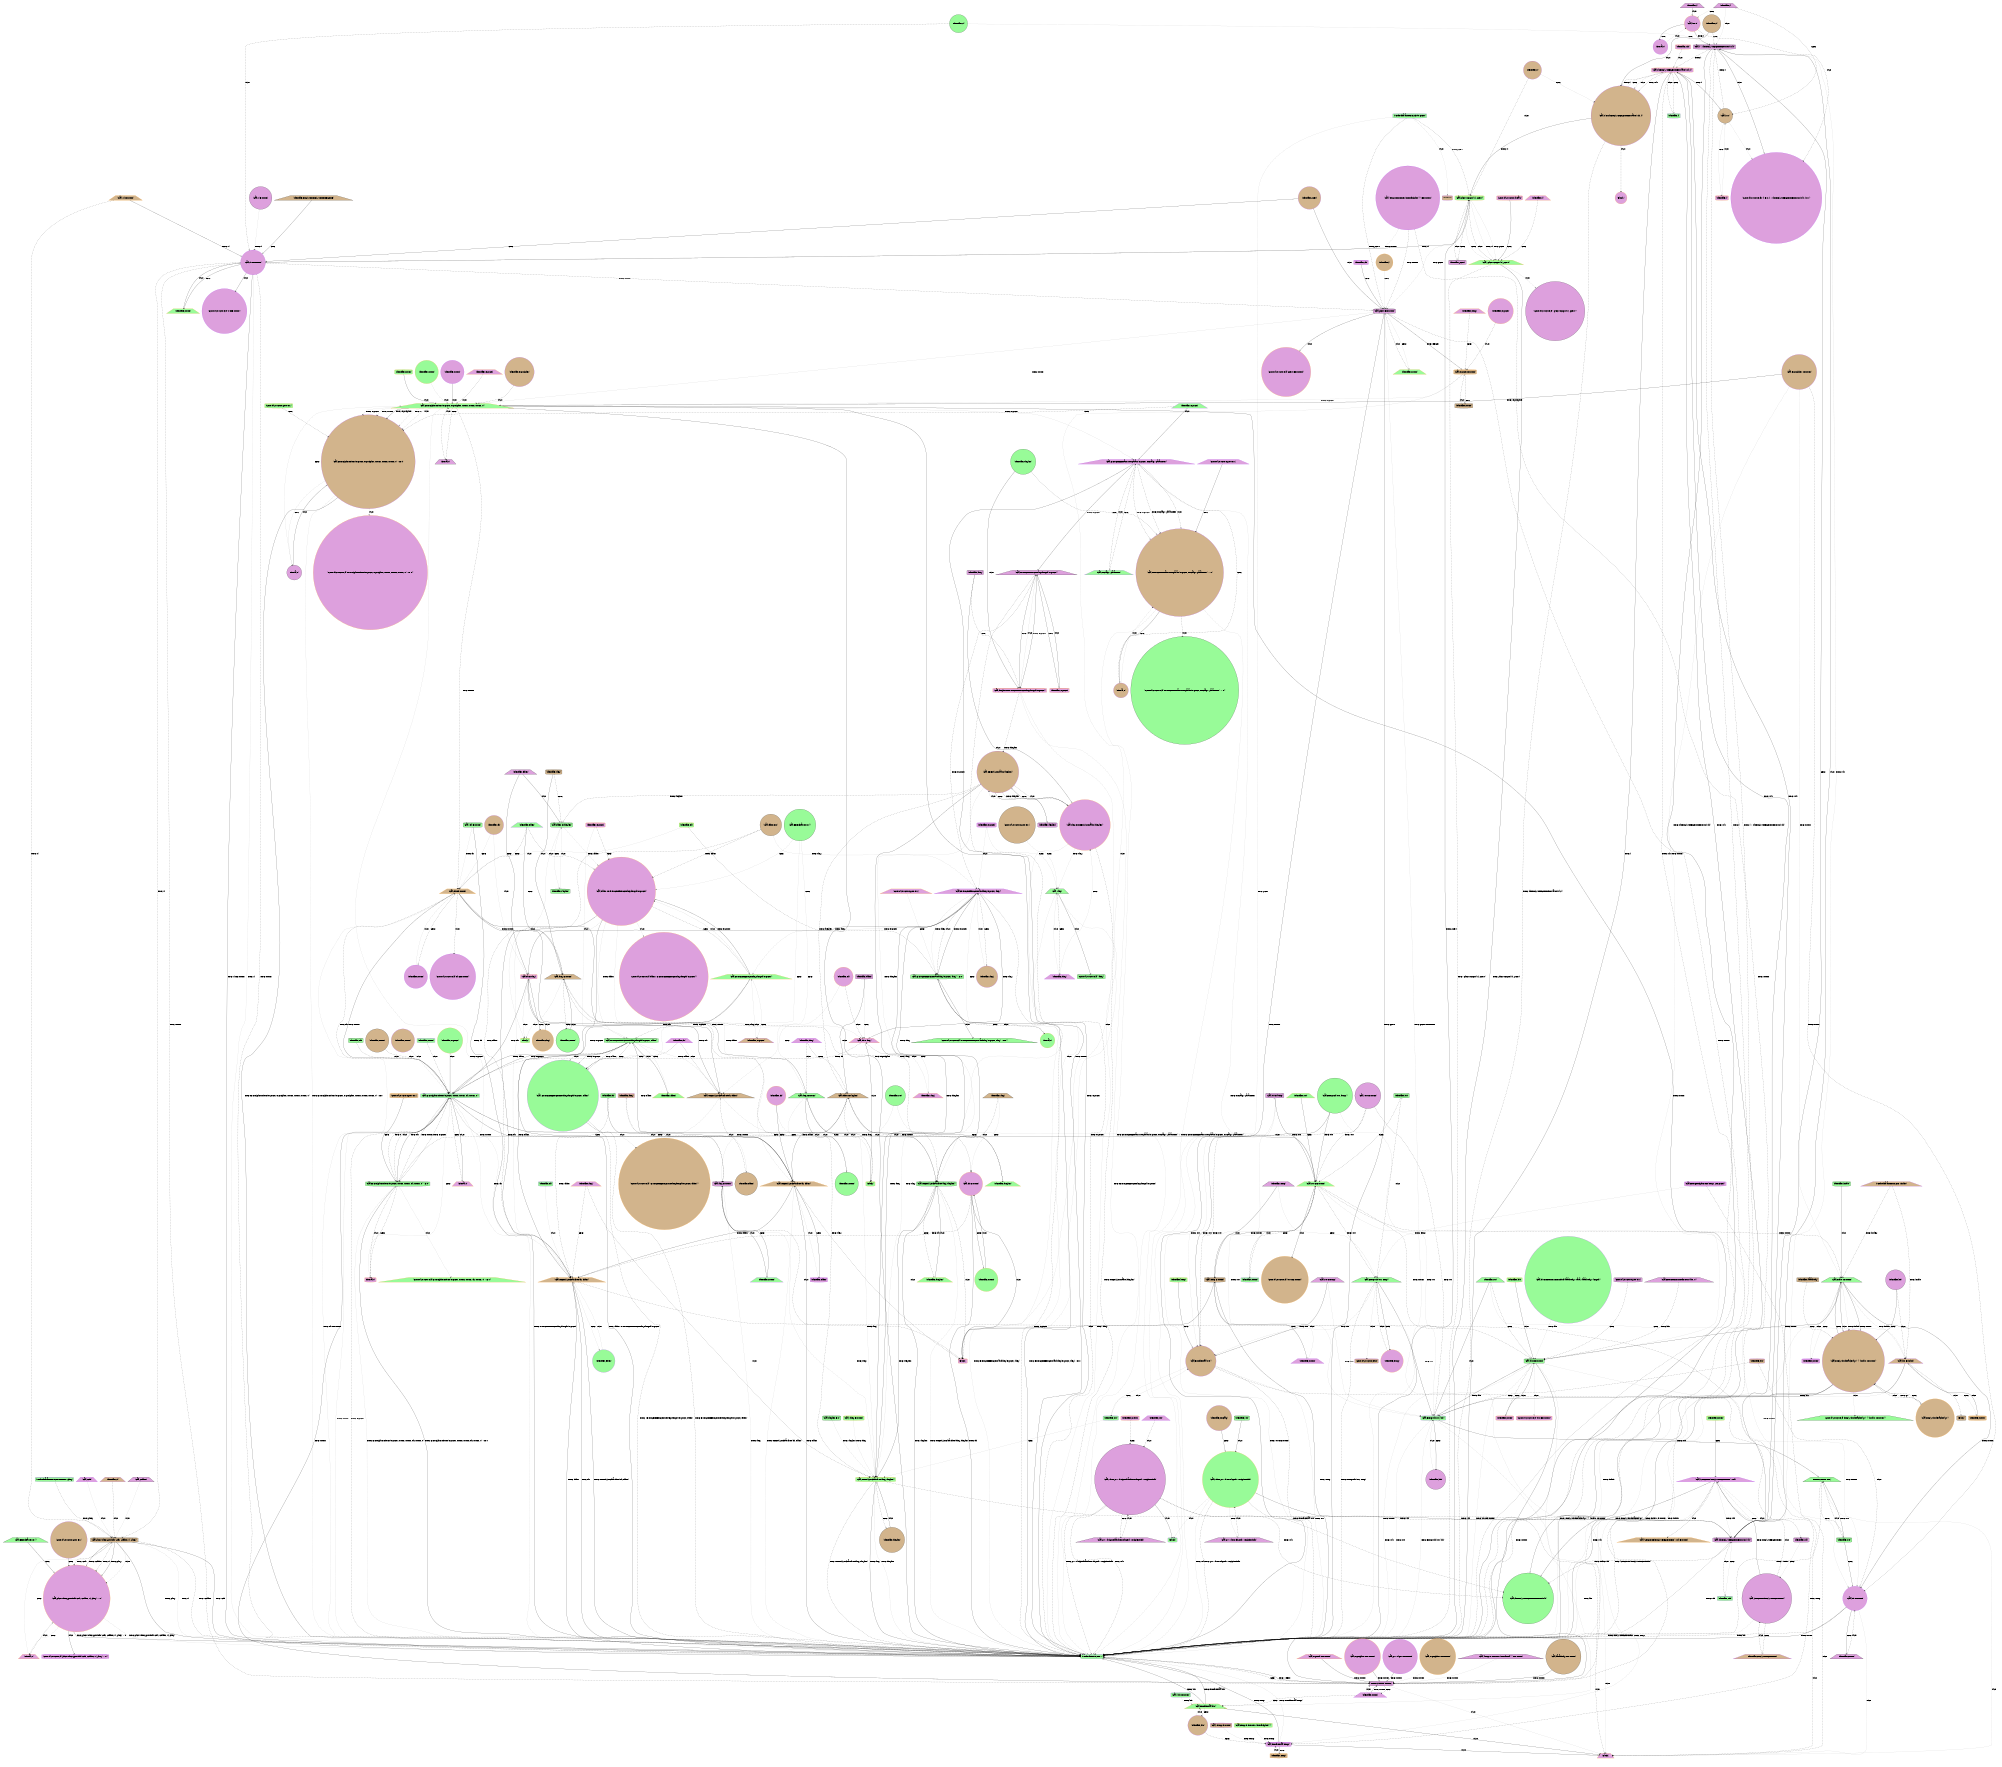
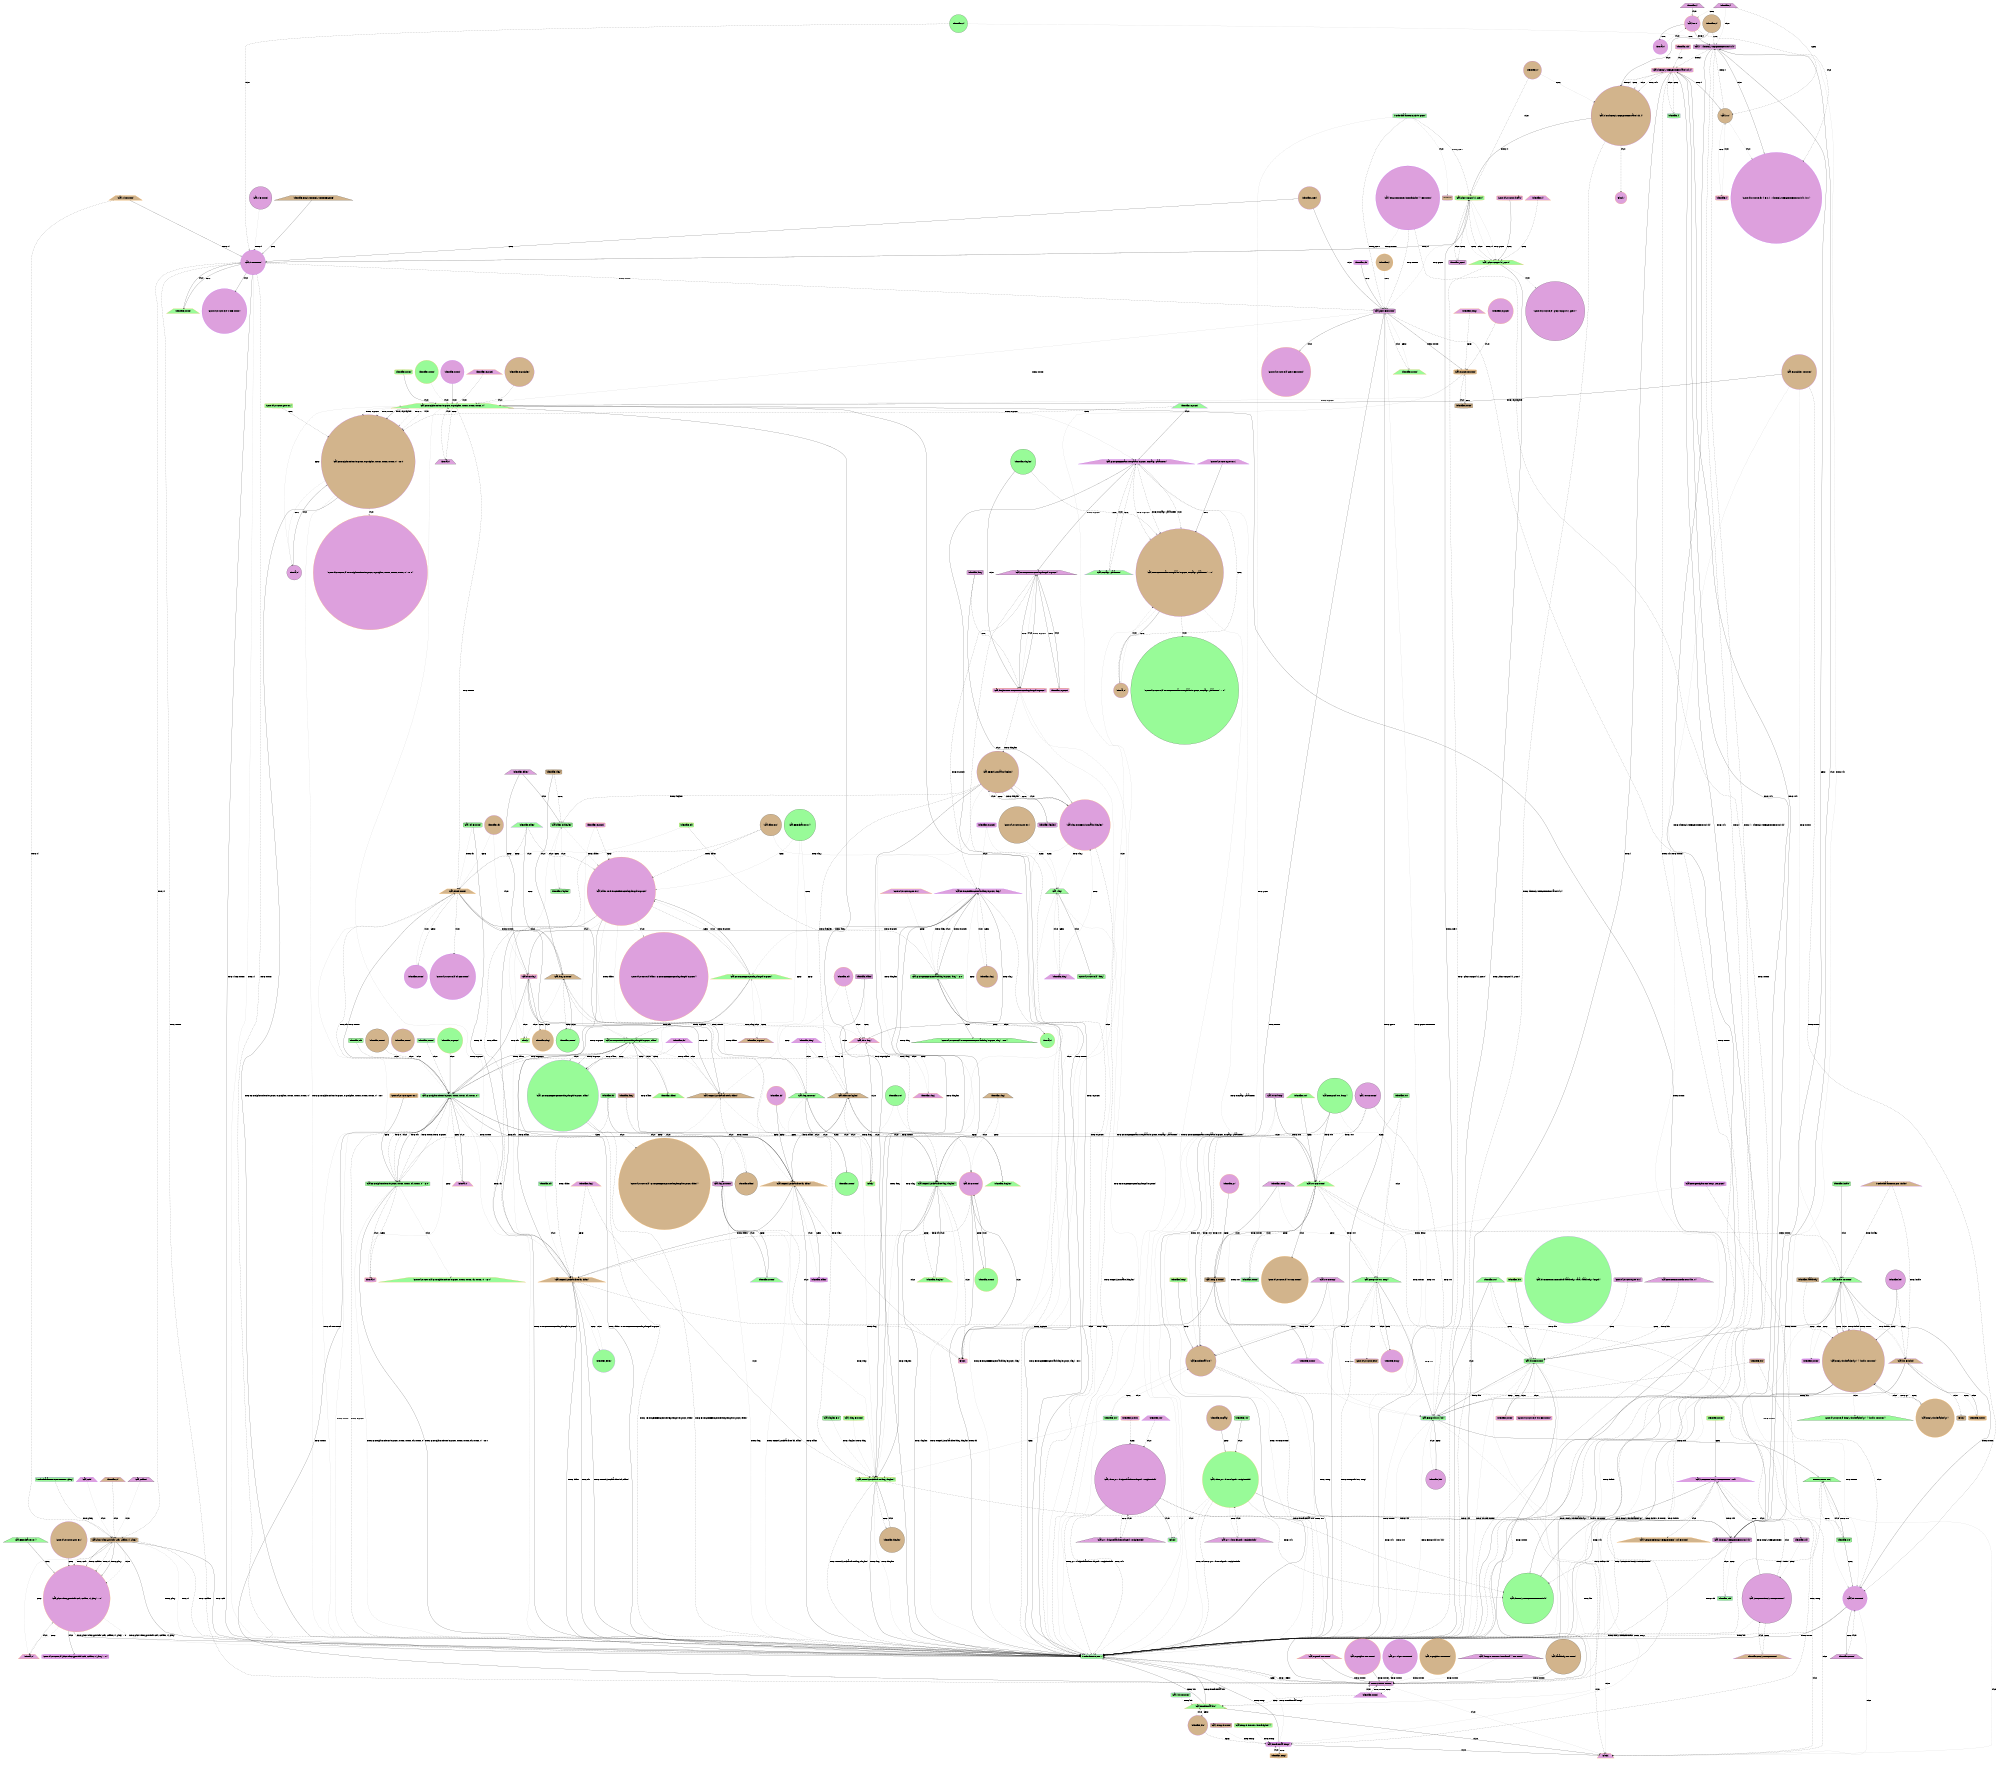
edge "(Call,pcert == NULL)" -> "(Call,evp_ctx = NULL)": label "DDG: RECIP" -> "DDG: NULL"
node "(Identifier,p7)": added
